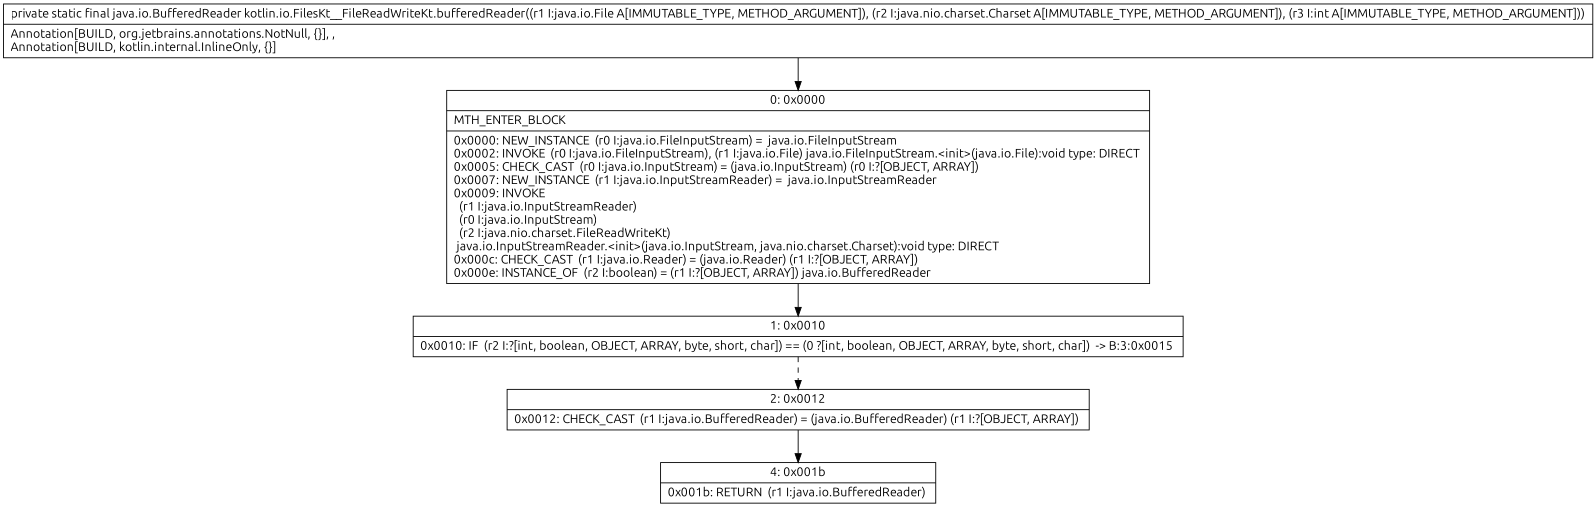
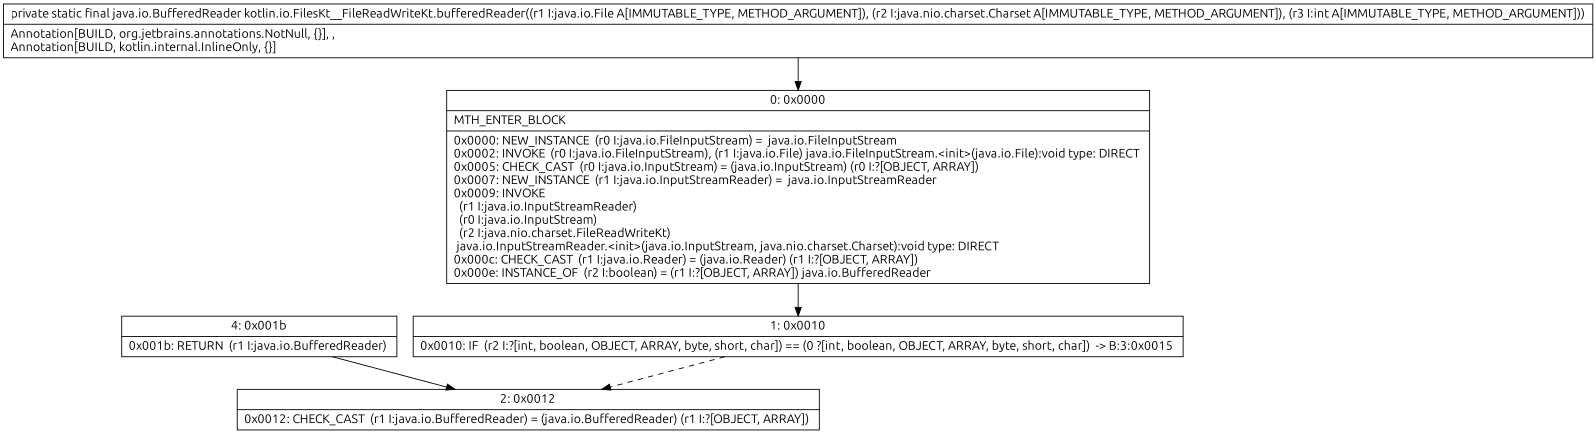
edge "2: 0x0012" -> "4: 0x001b": reversed
